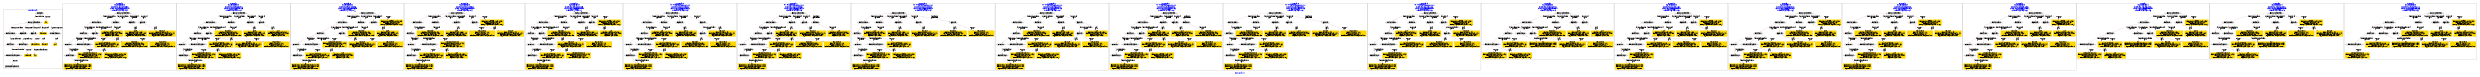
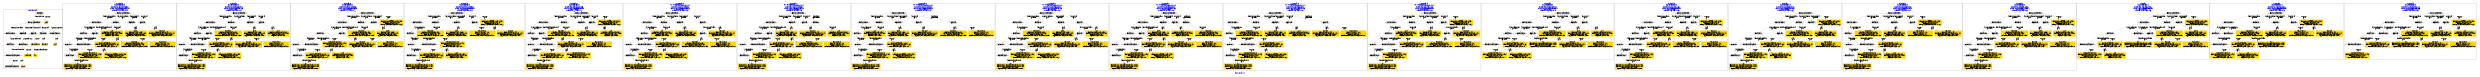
node "end": label "end" -> "image"
node "description": fillcolor gold -> lightgray
node "artist": added
